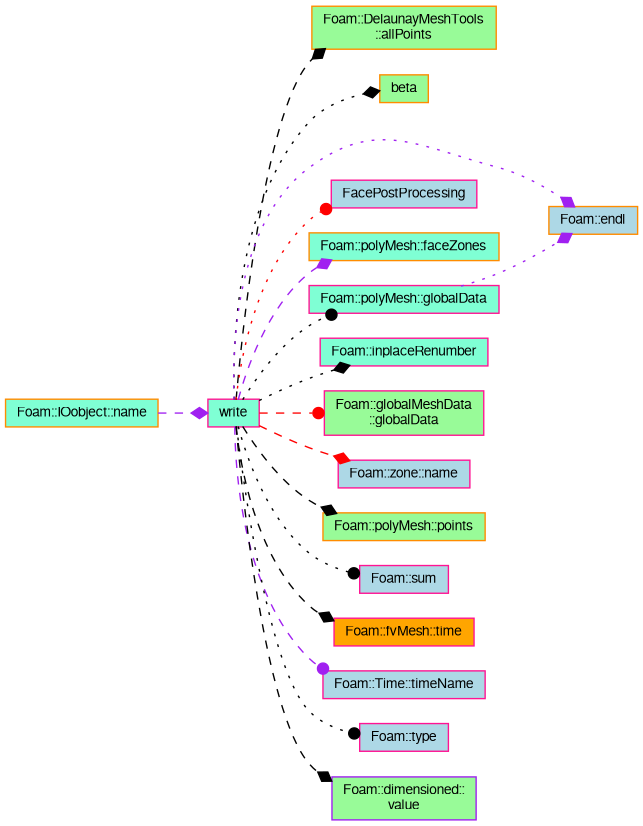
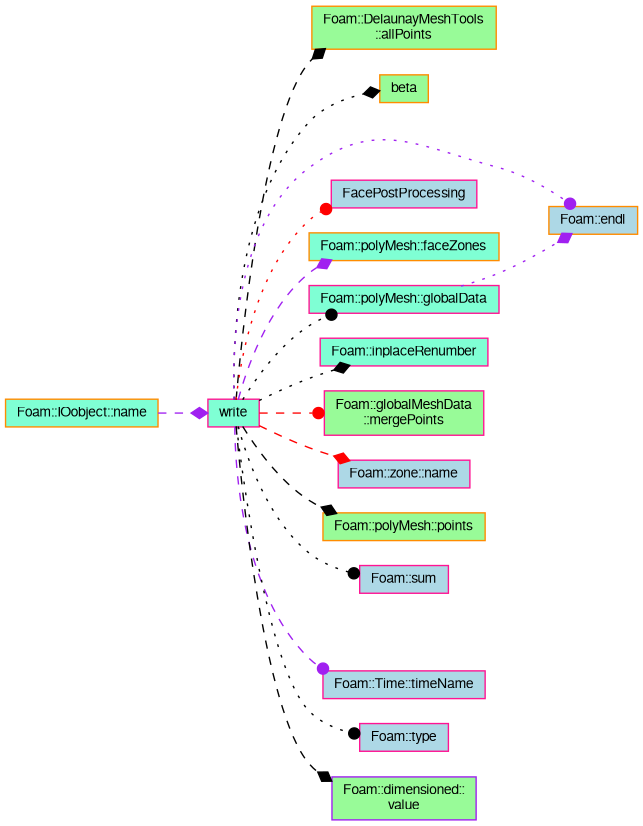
edge "write" -> "Foam::endl": arrowhead diamond -> dot
node "Foam::globalMeshData ::globalData": label "Foam::globalMeshData ::globalData" -> "Foam::globalMeshData ::mergePoints"
node "Foam::fvMesh::time": removed
